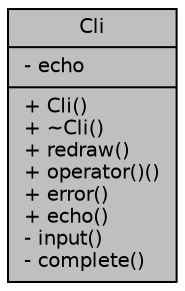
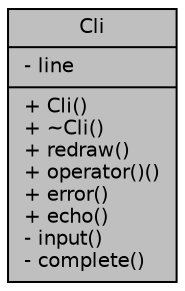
node "Cli": text "- echo" -> "- line"
